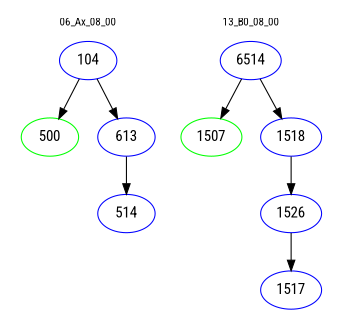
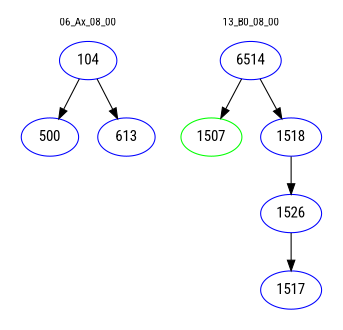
node "500": color green -> blue
node "514": removed
